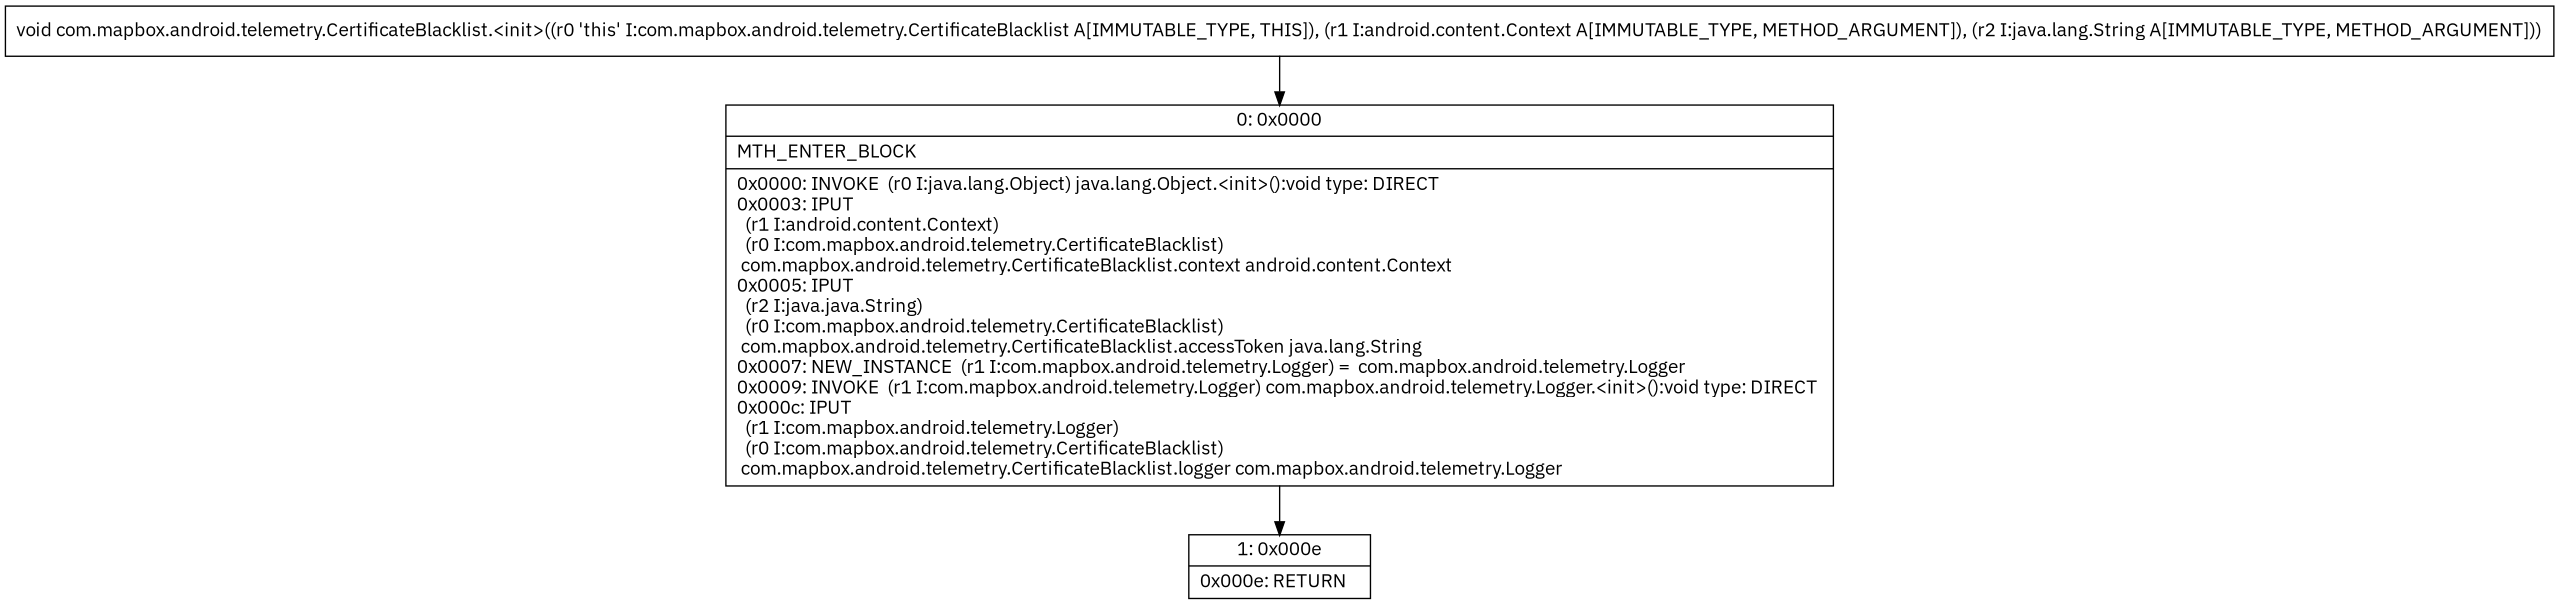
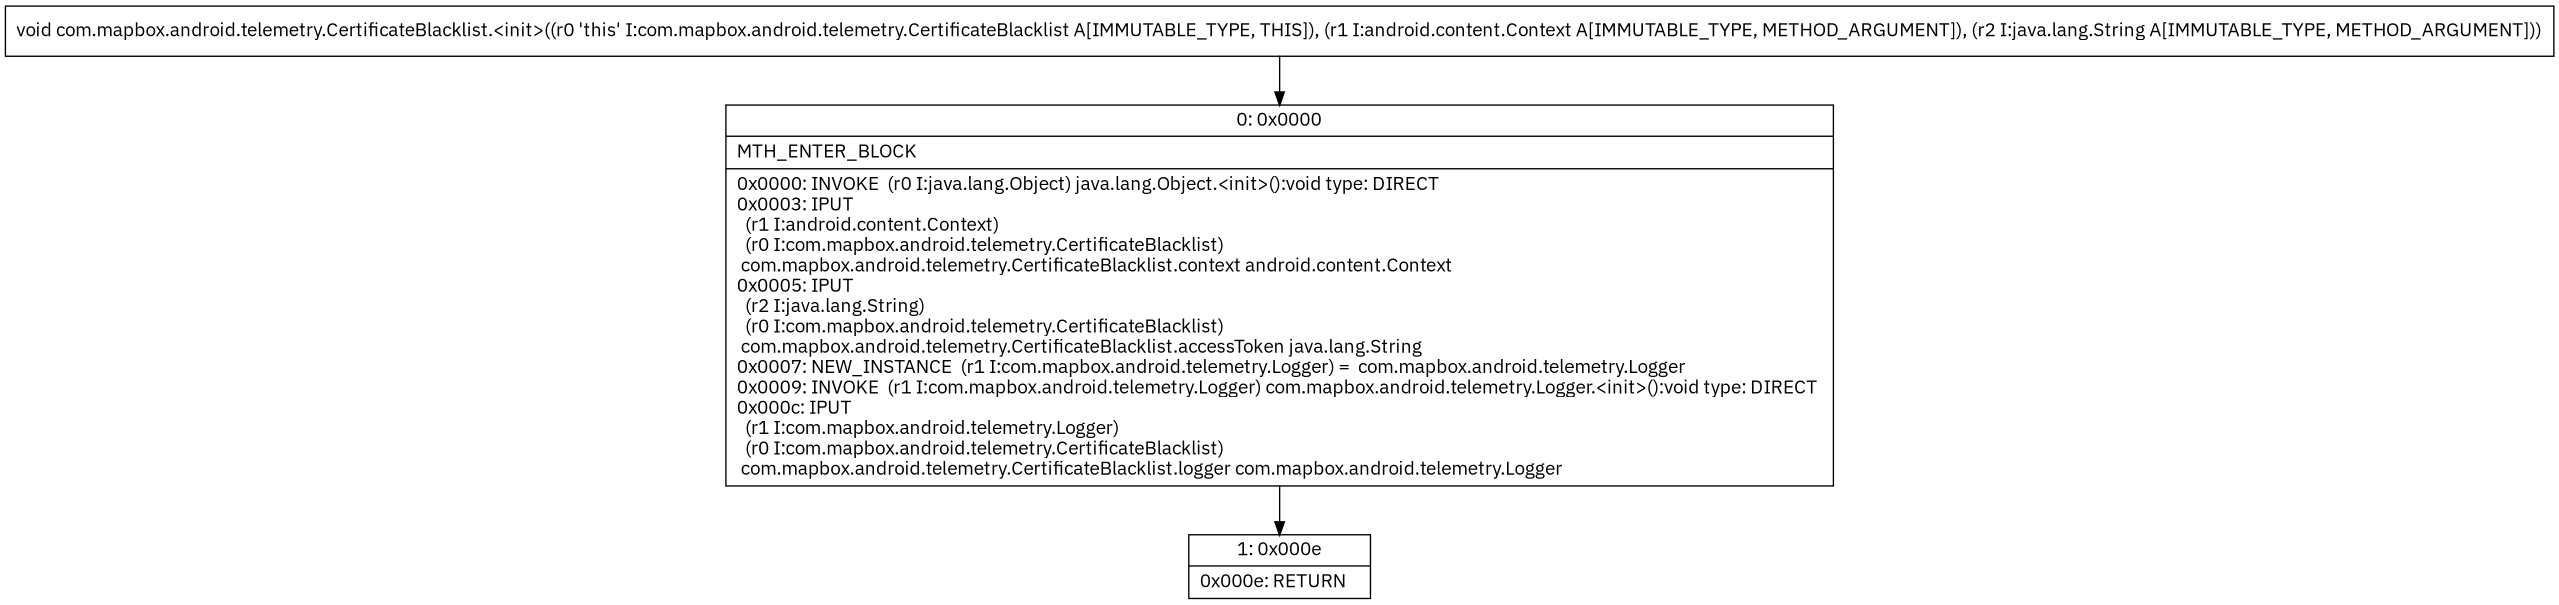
node "0: 0x0000": text "(r2 I:java.java.String)" -> "(r2 I:java.lang.String)"
